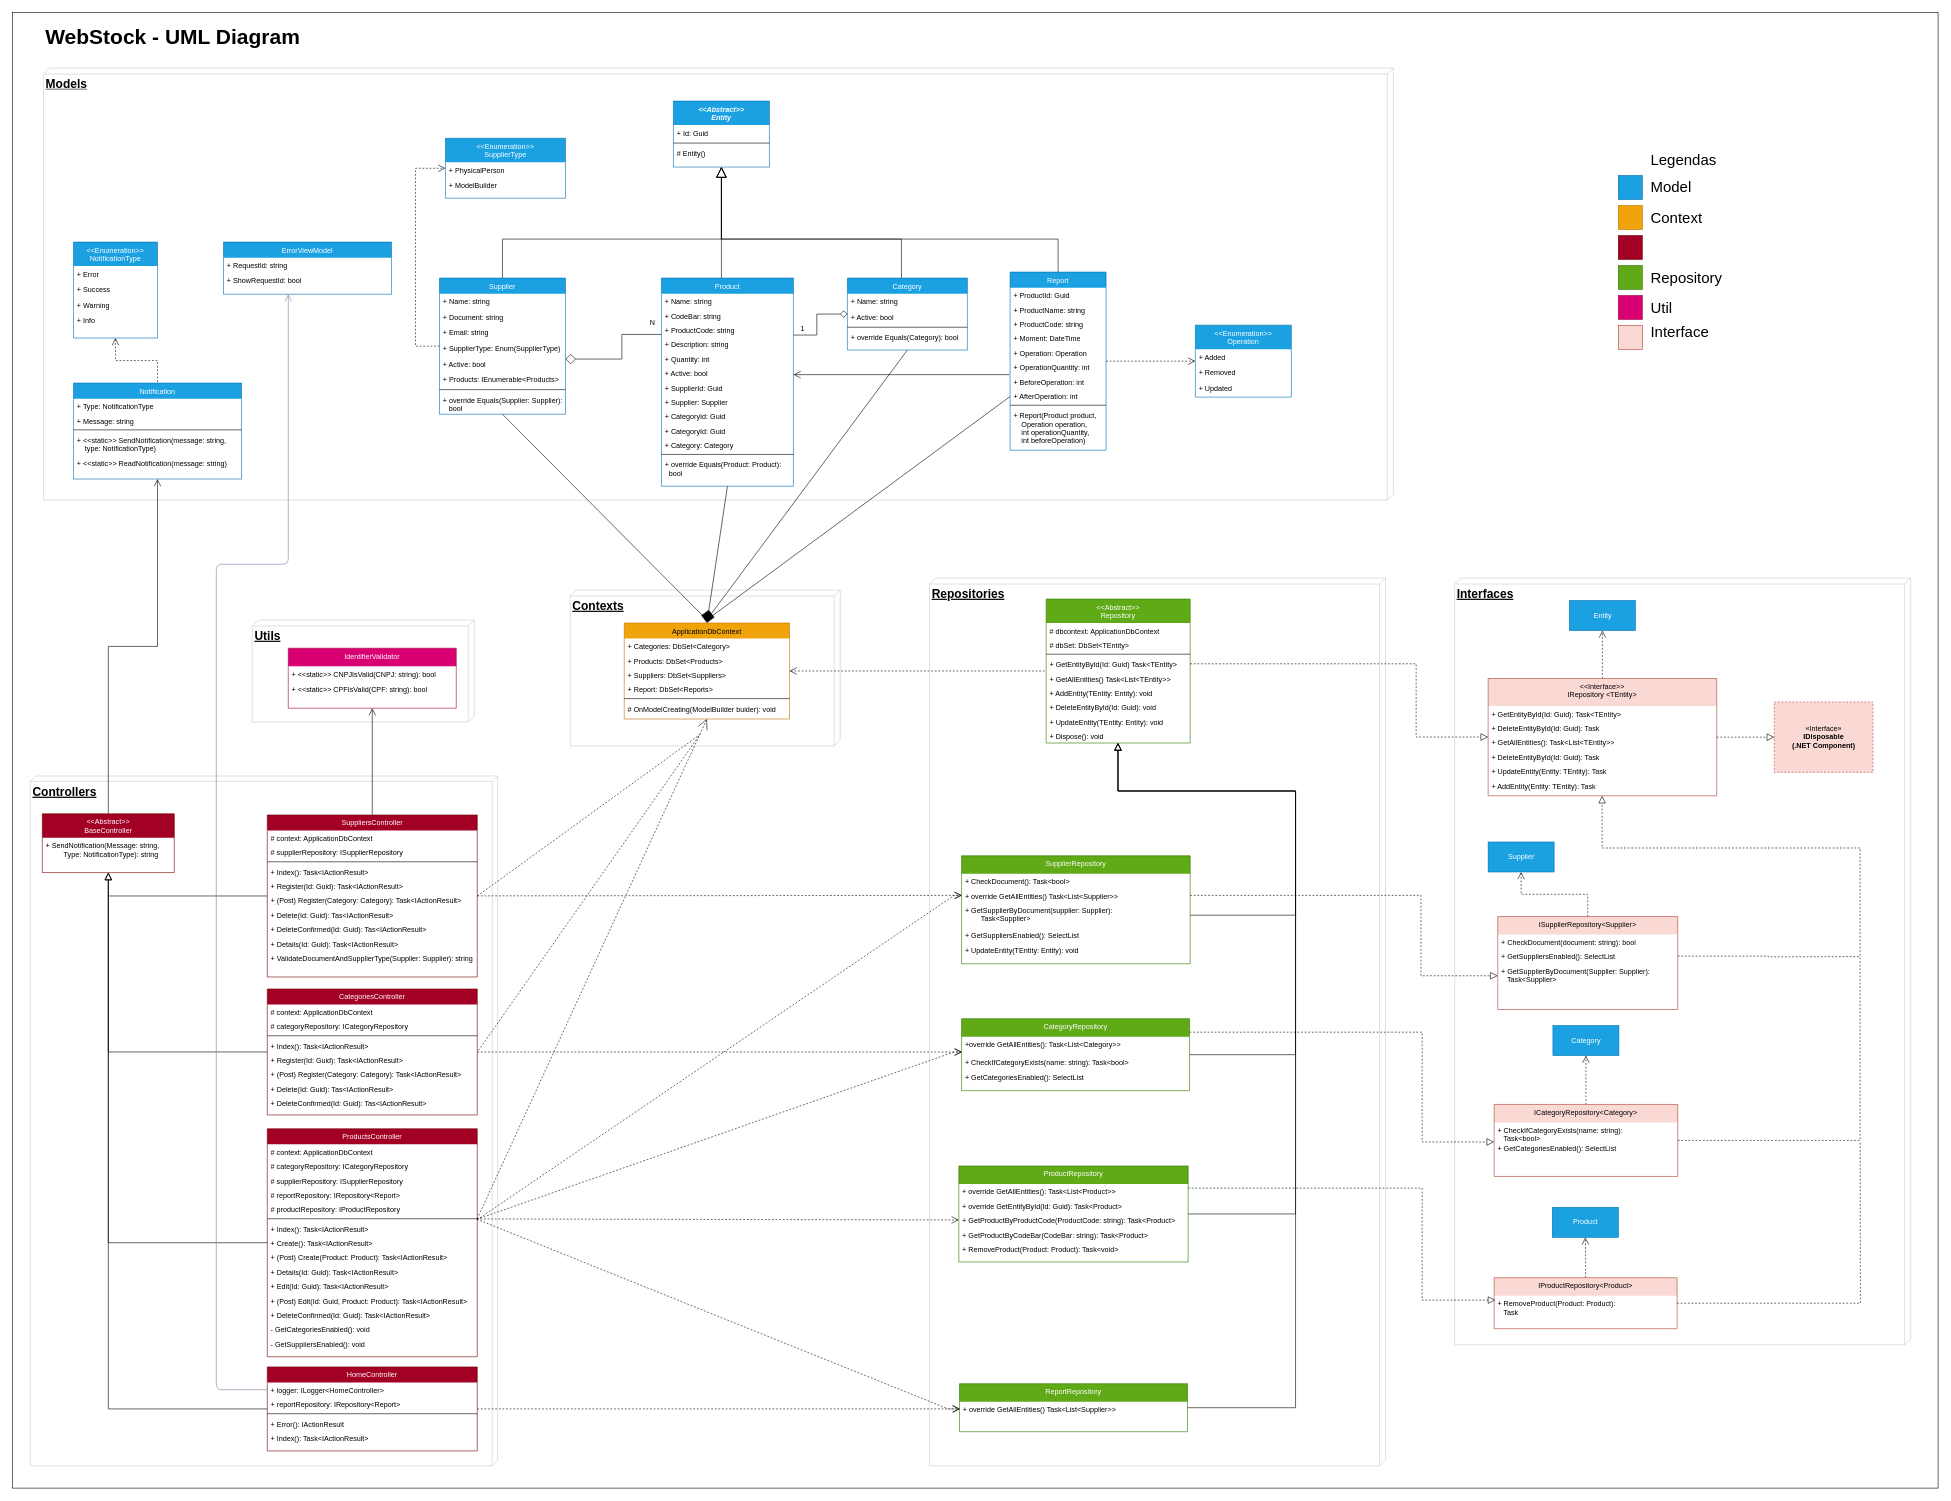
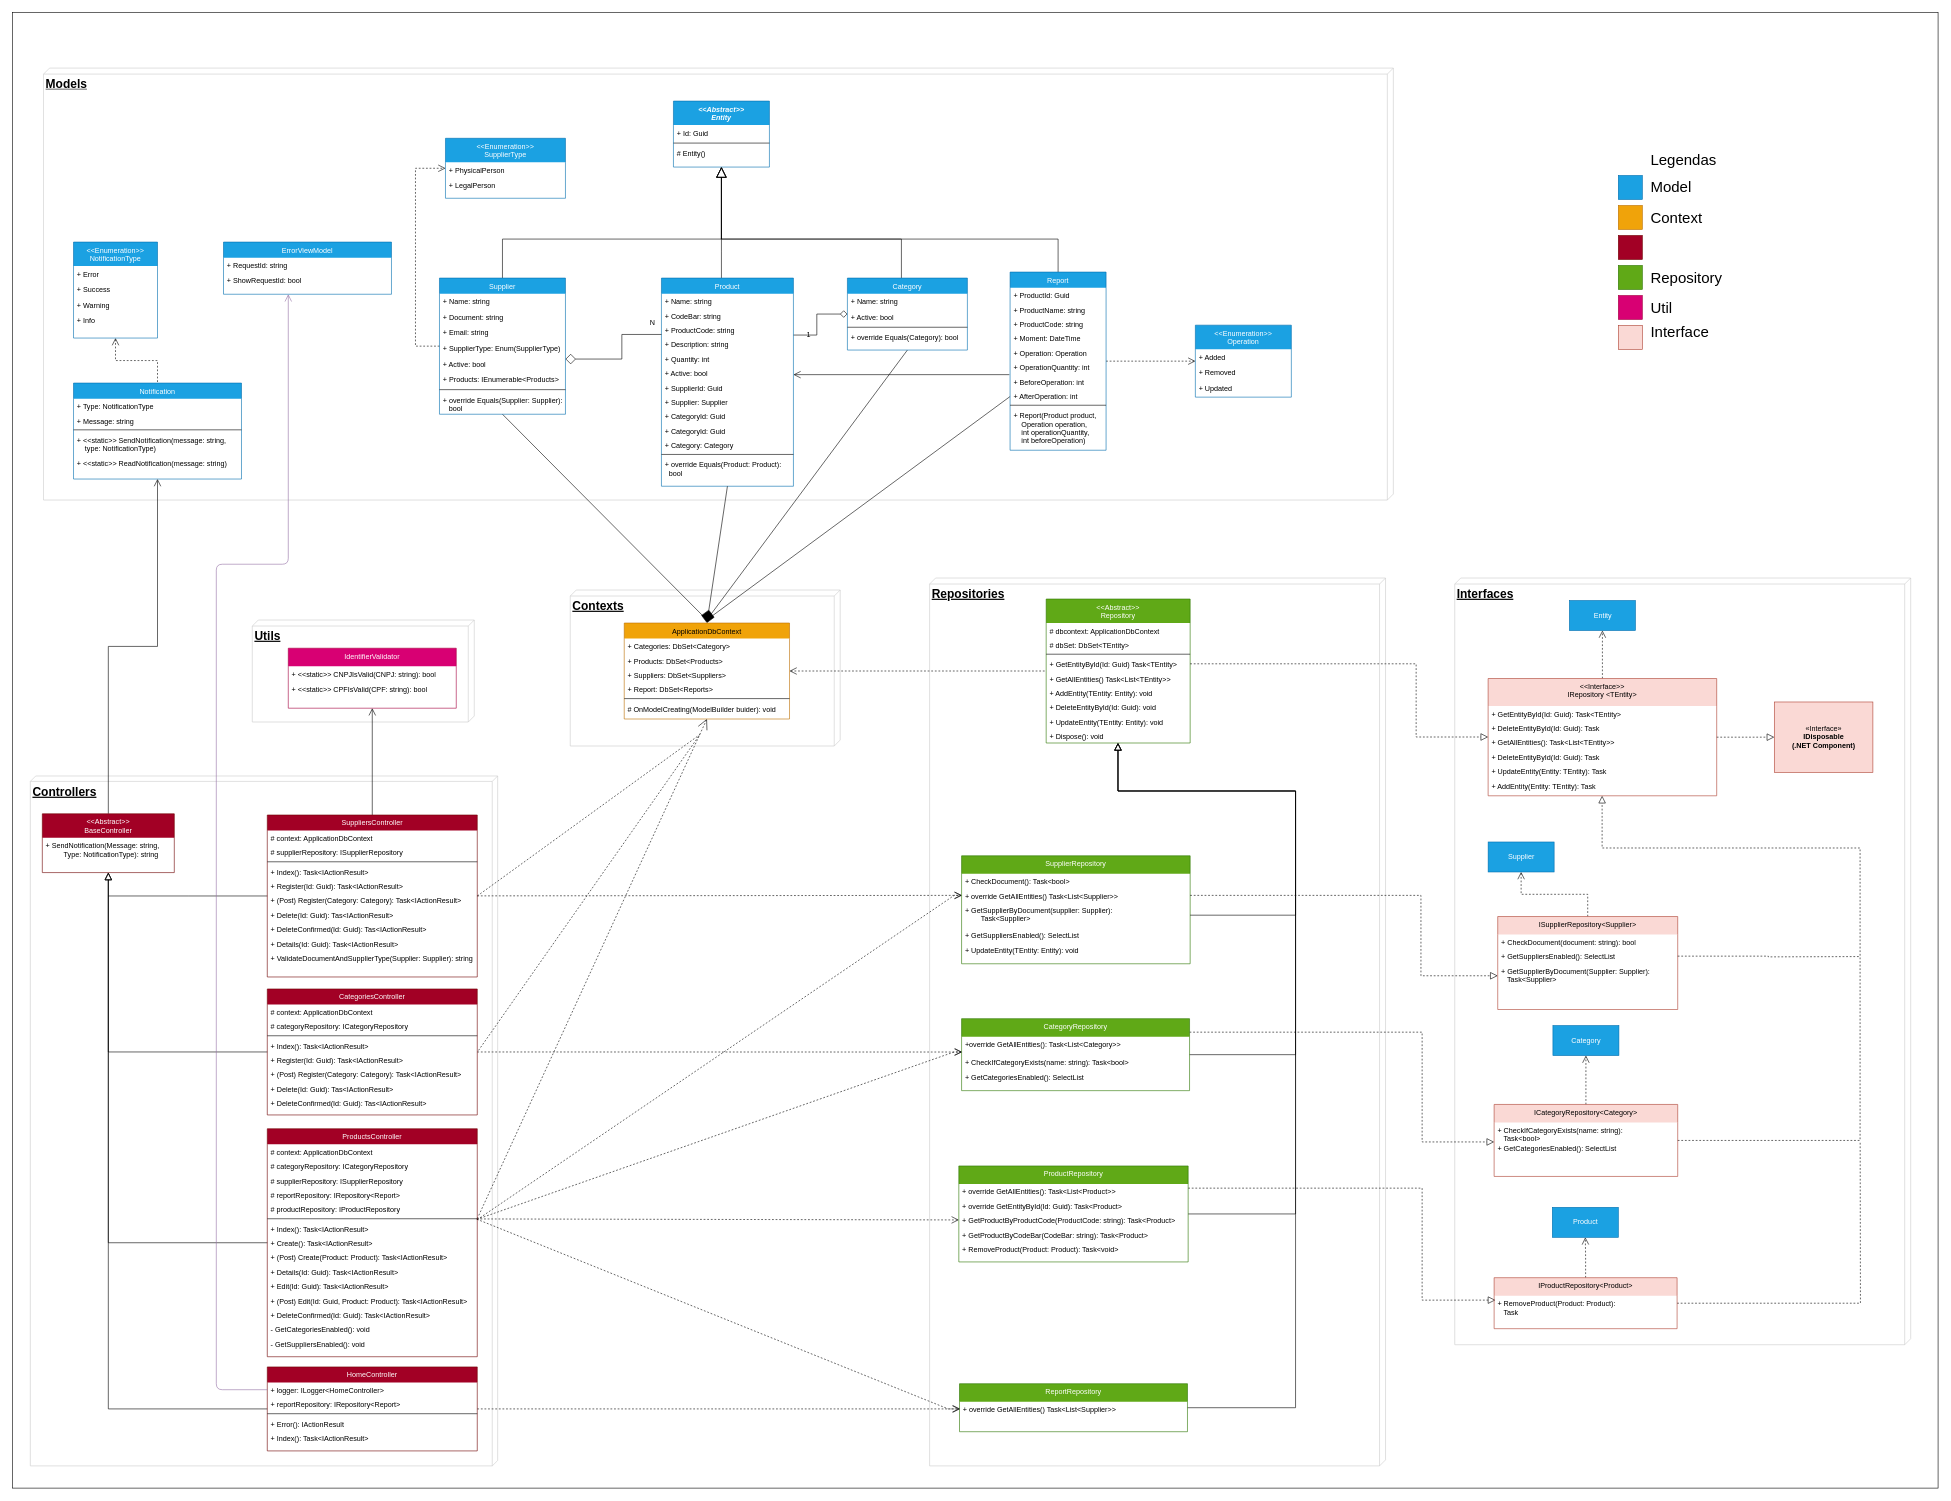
node "WebStock - UML Diagram": removed
node "+ ModelBuilder": label "+ ModelBuilder" -> "+ LegalPerson"
node "1": moved (803, 329) -> (809, 335)
node "«Interface» IDisposable (.NET Component)": style dashed -> solid
